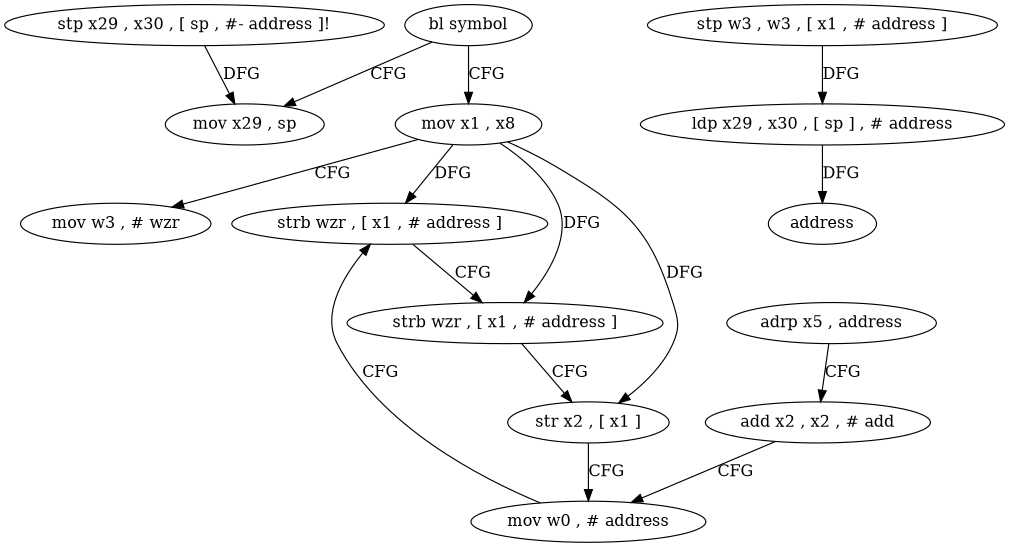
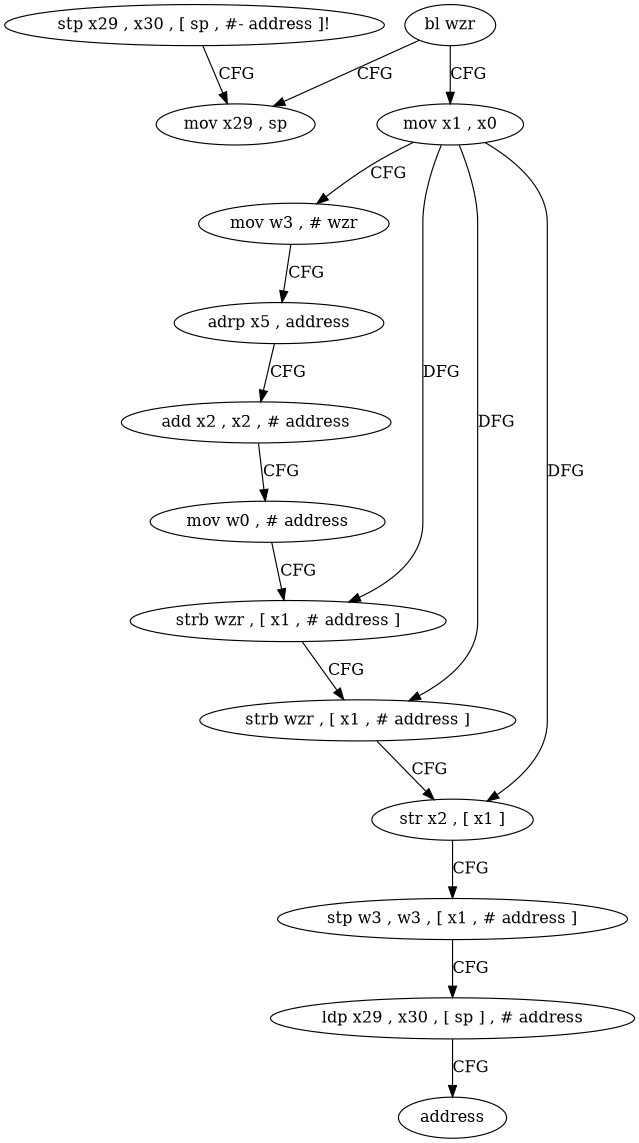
node "bl symbol": label "bl symbol" -> "bl wzr"
edge "stp x29 , x30 , [ sp , #- address ]!" -> "mov x29 , sp": label "DFG" -> "CFG"
edge "stp w3 , w3 , [ x1 , # address ]" -> "ldp x29 , x30 , [ sp ] , # address": label "DFG" -> "CFG"
node "mov x1 , x8": label "mov x1 , x8" -> "mov x1 , x0"
edge "ldp x29 , x30 , [ sp ] , # address" -> "address": label "DFG" -> "CFG"
edge "mov w3 , # wzr" -> "adrp x5 , address": added, label "CFG"
node "add x2 , x2 , # add": label "add x2 , x2 , # add" -> "add x2 , x2 , # address"
edge "str x2 , [ x1 ]" -> "mov w0 , # address": now "str x2 , [ x1 ]" -> "stp w3 , w3 , [ x1 , # address ]"
